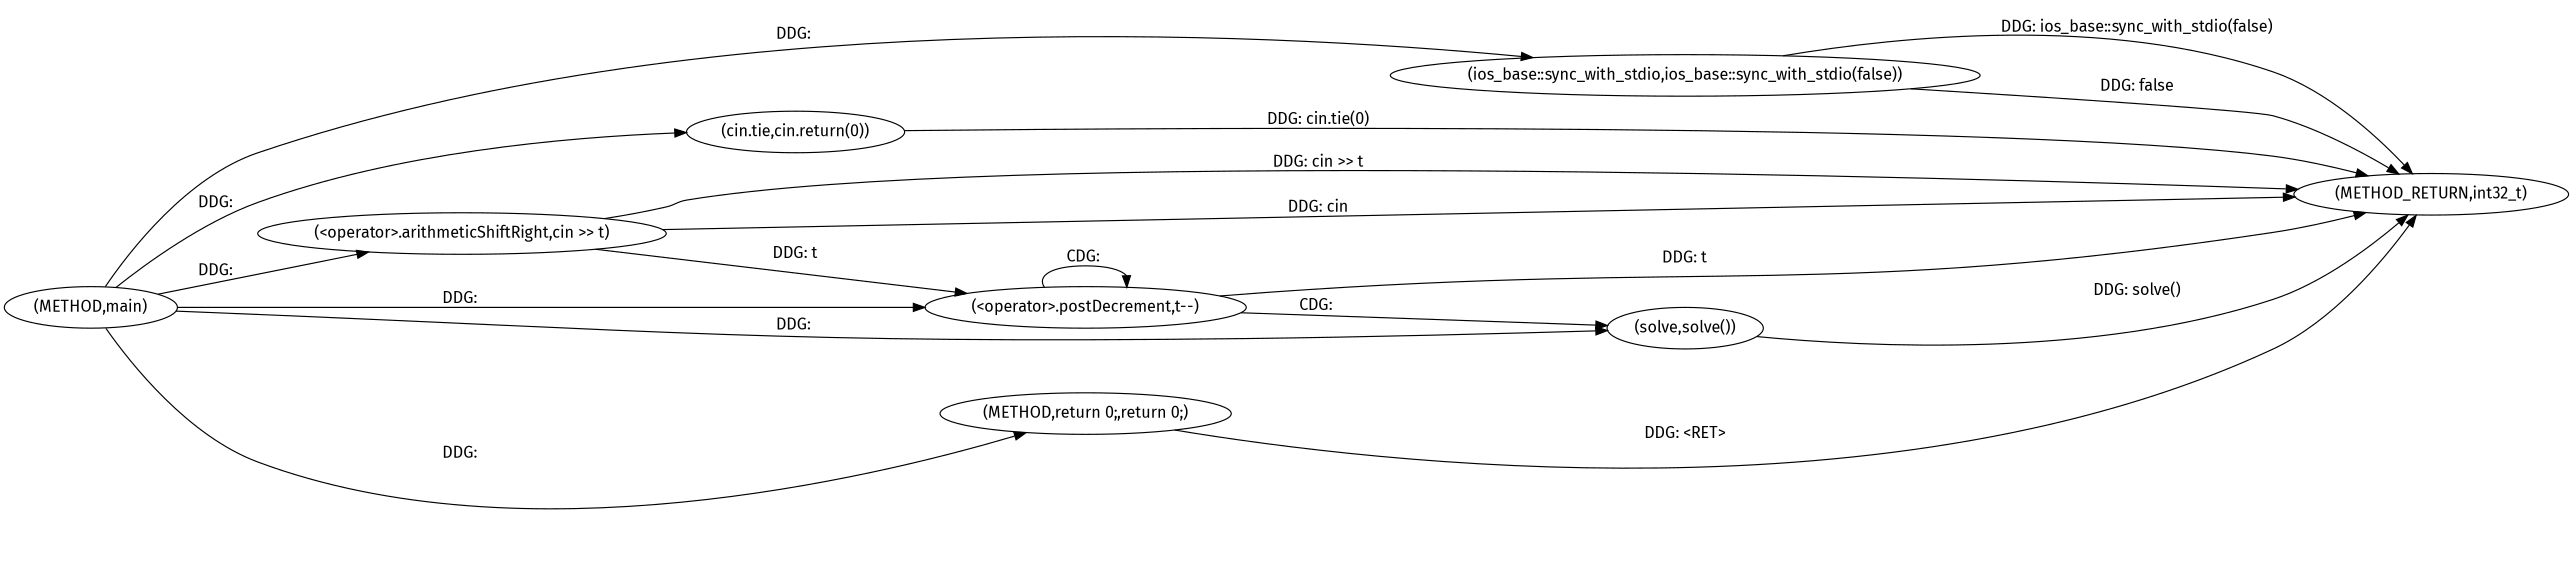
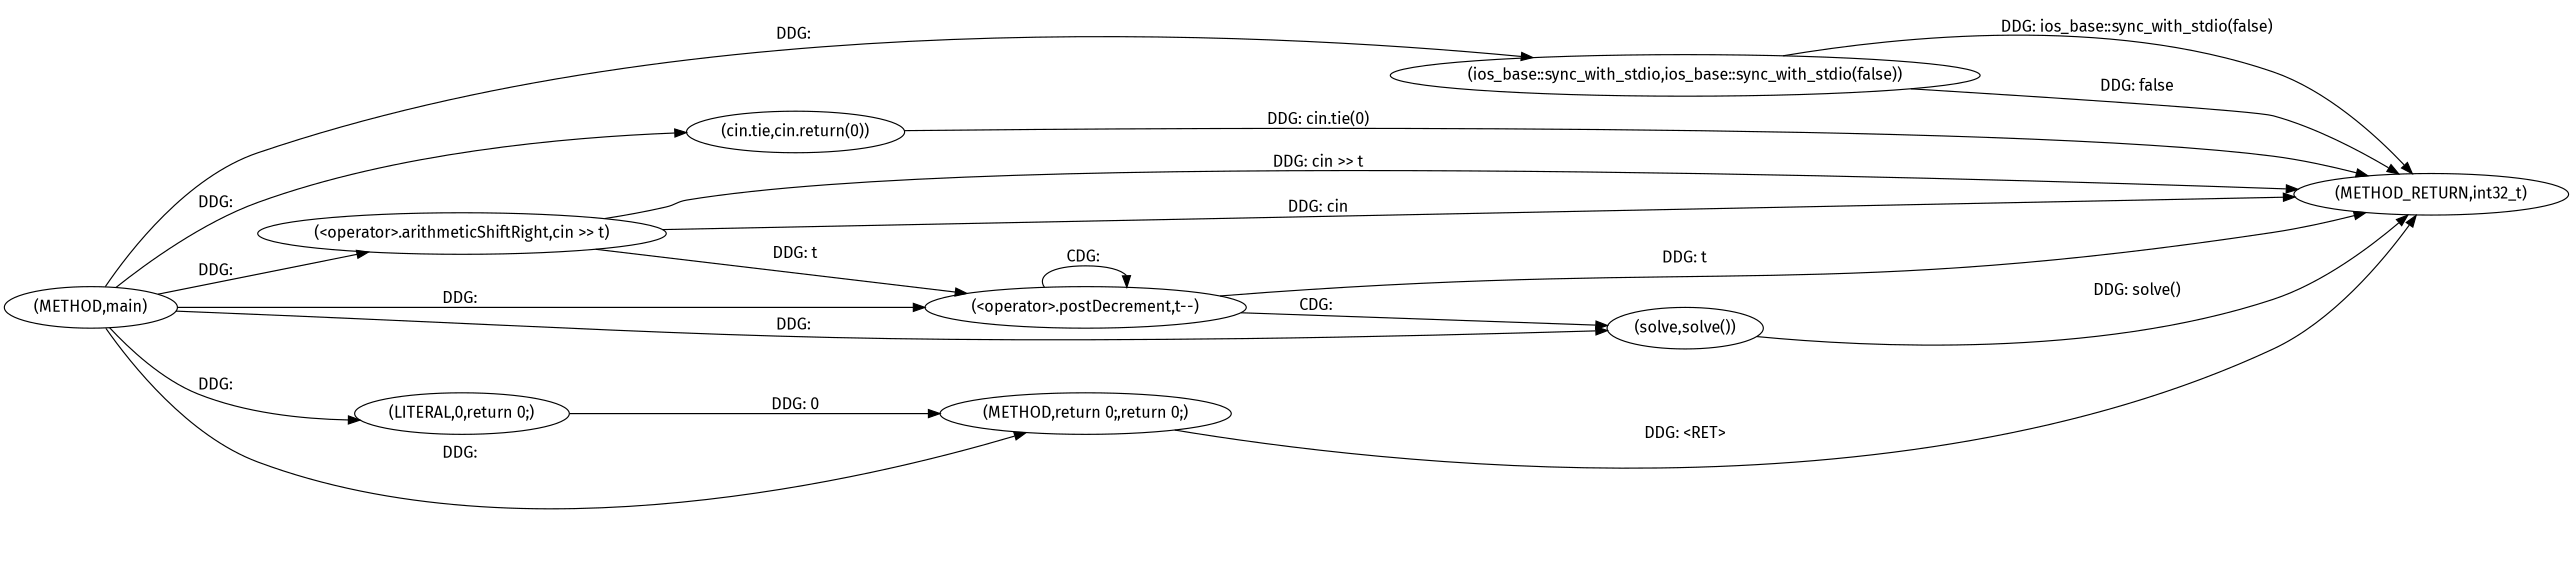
node "(LITERAL,0,return 0;)": added
